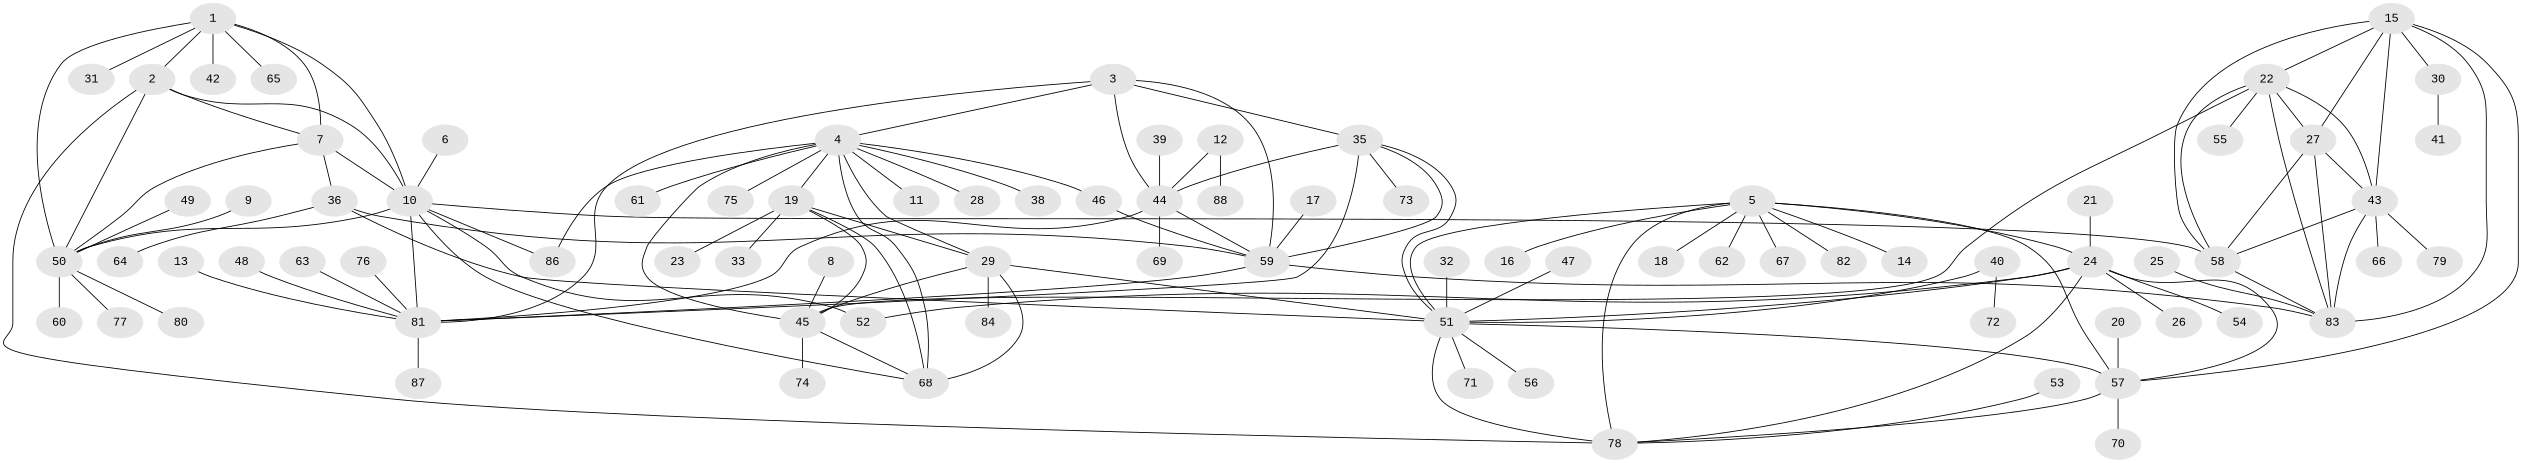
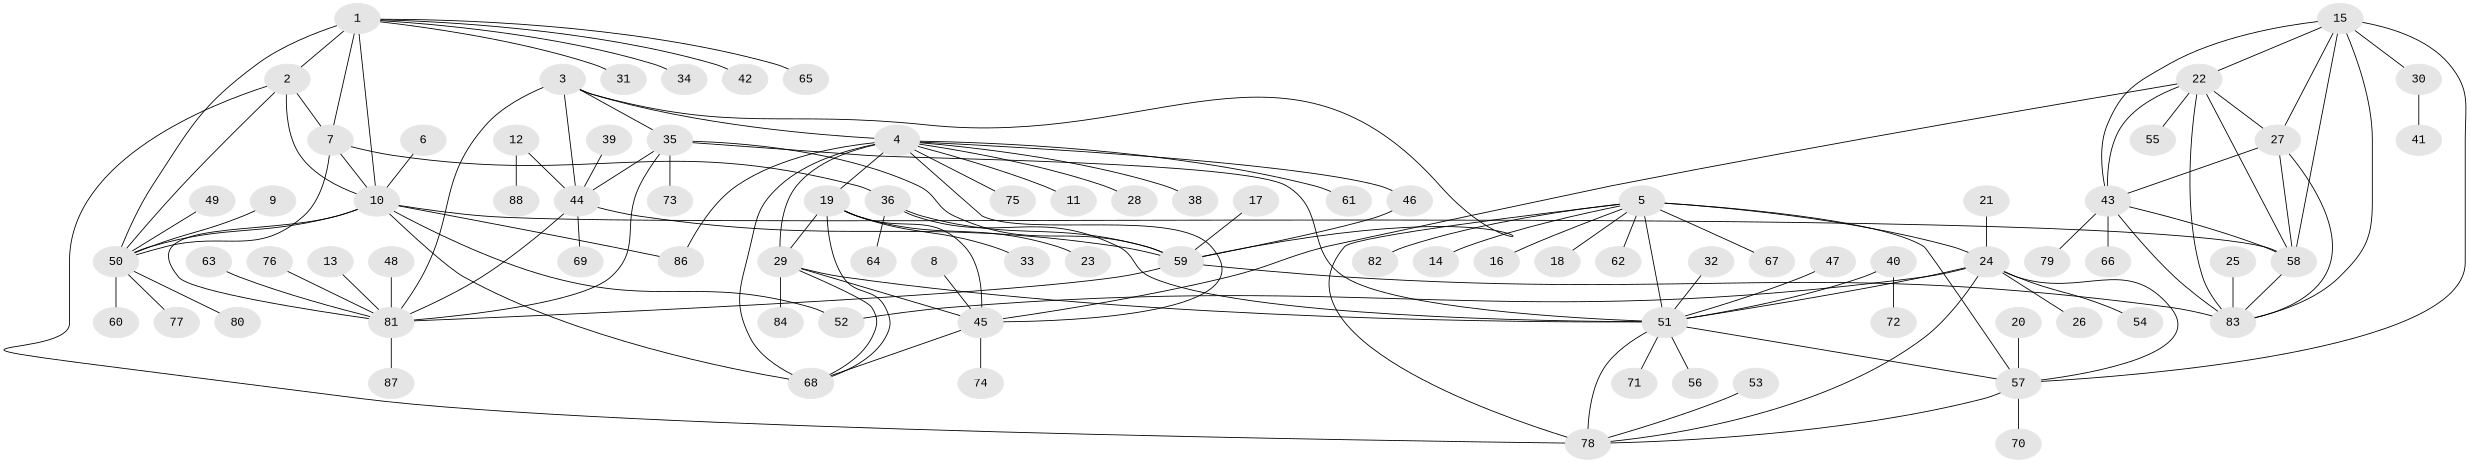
node "34": added
